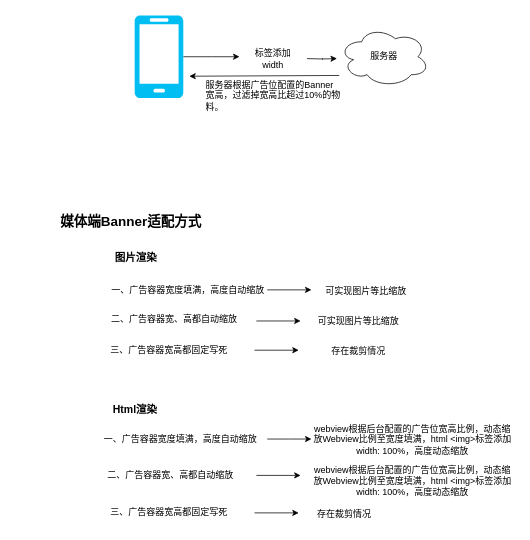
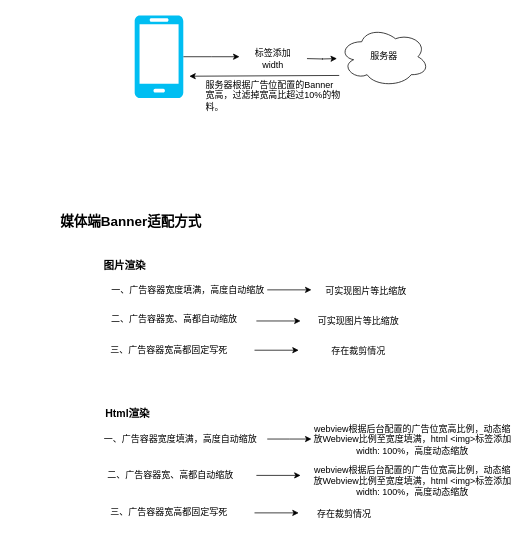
node "图片渲染": moved (136, 258) -> (125, 265)
node "Html渲染": moved (135, 410) -> (128, 414)
